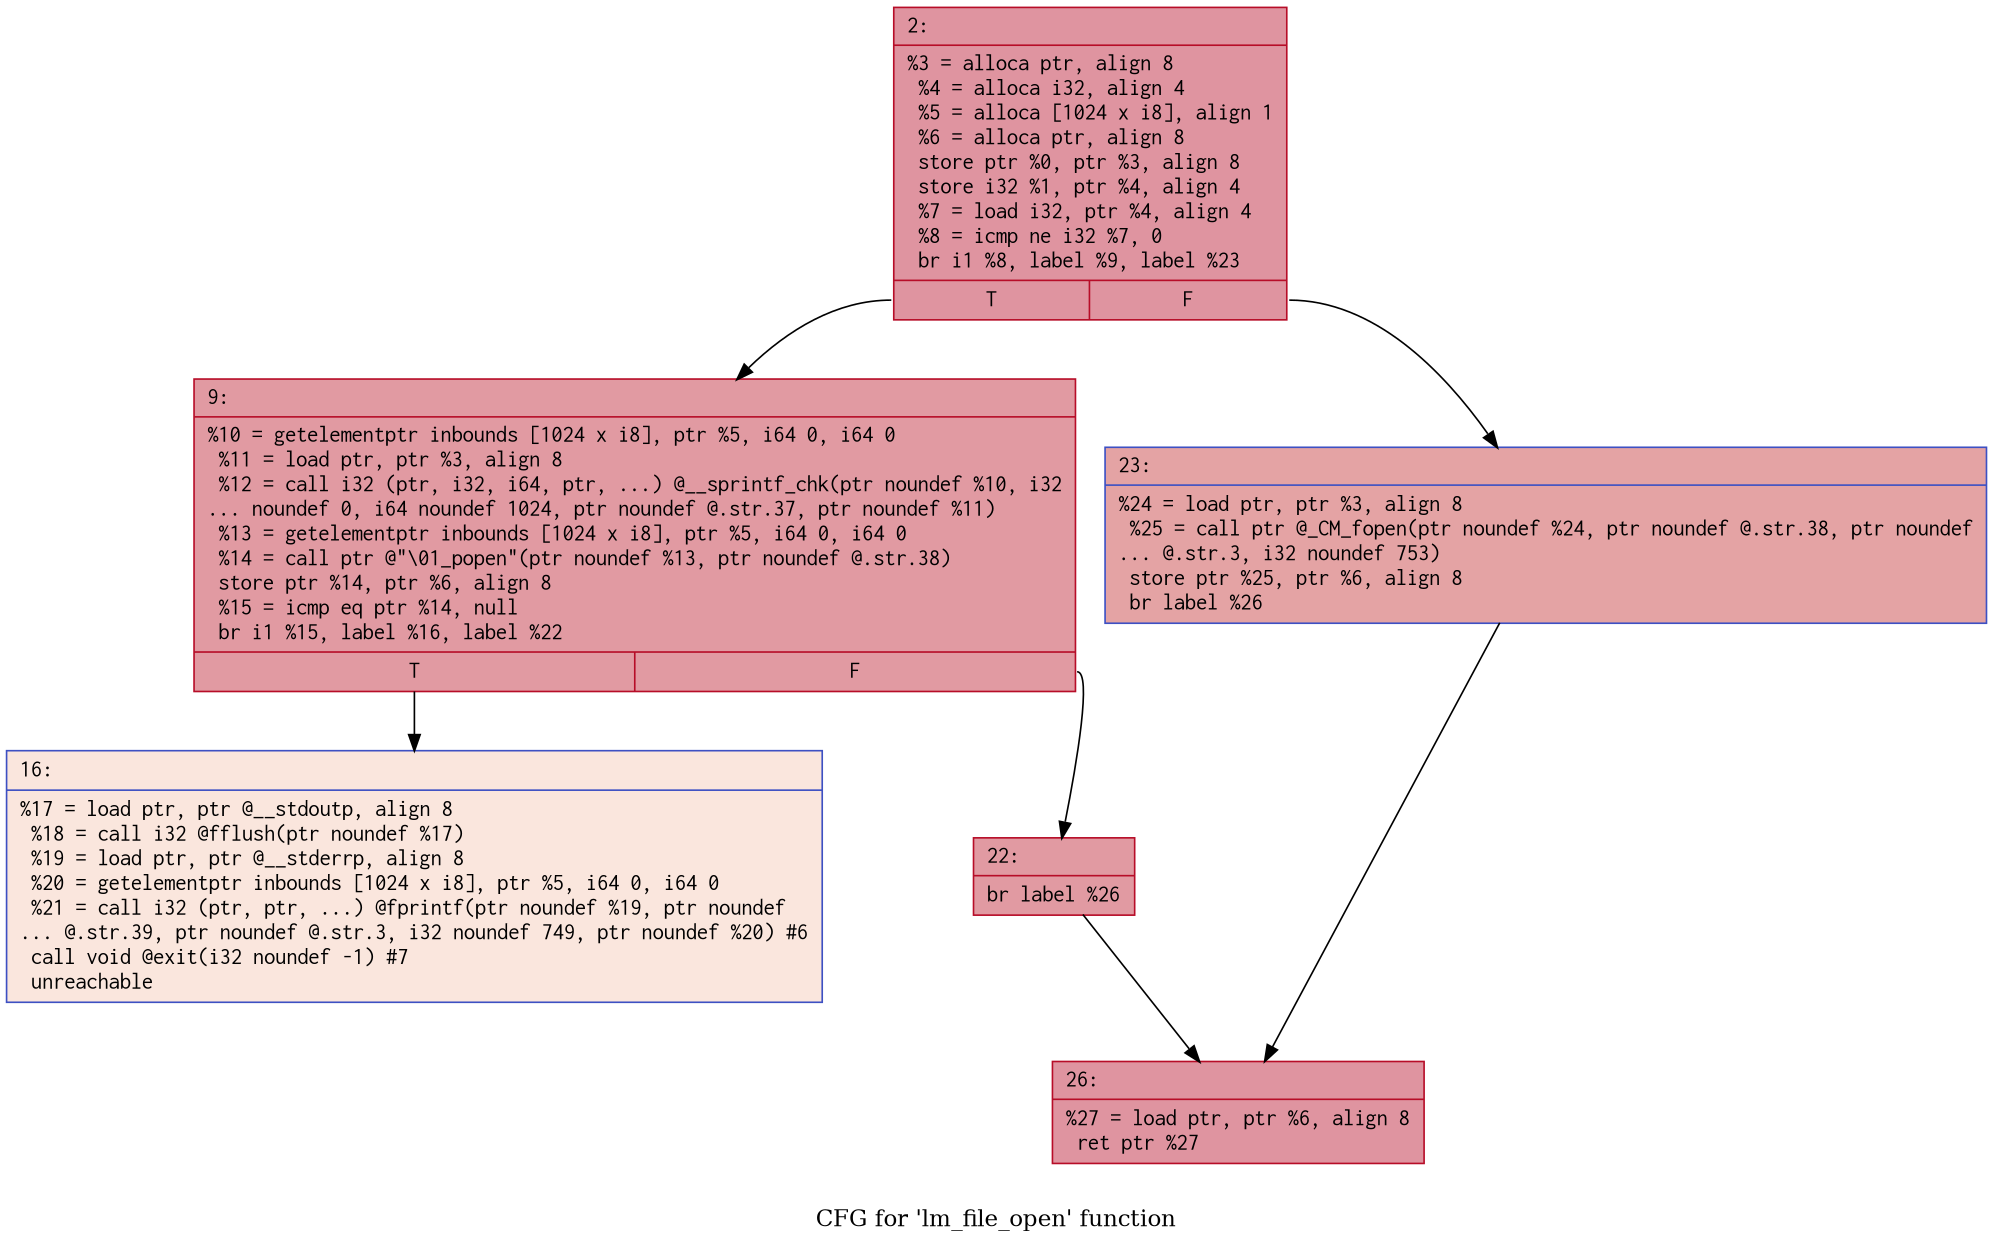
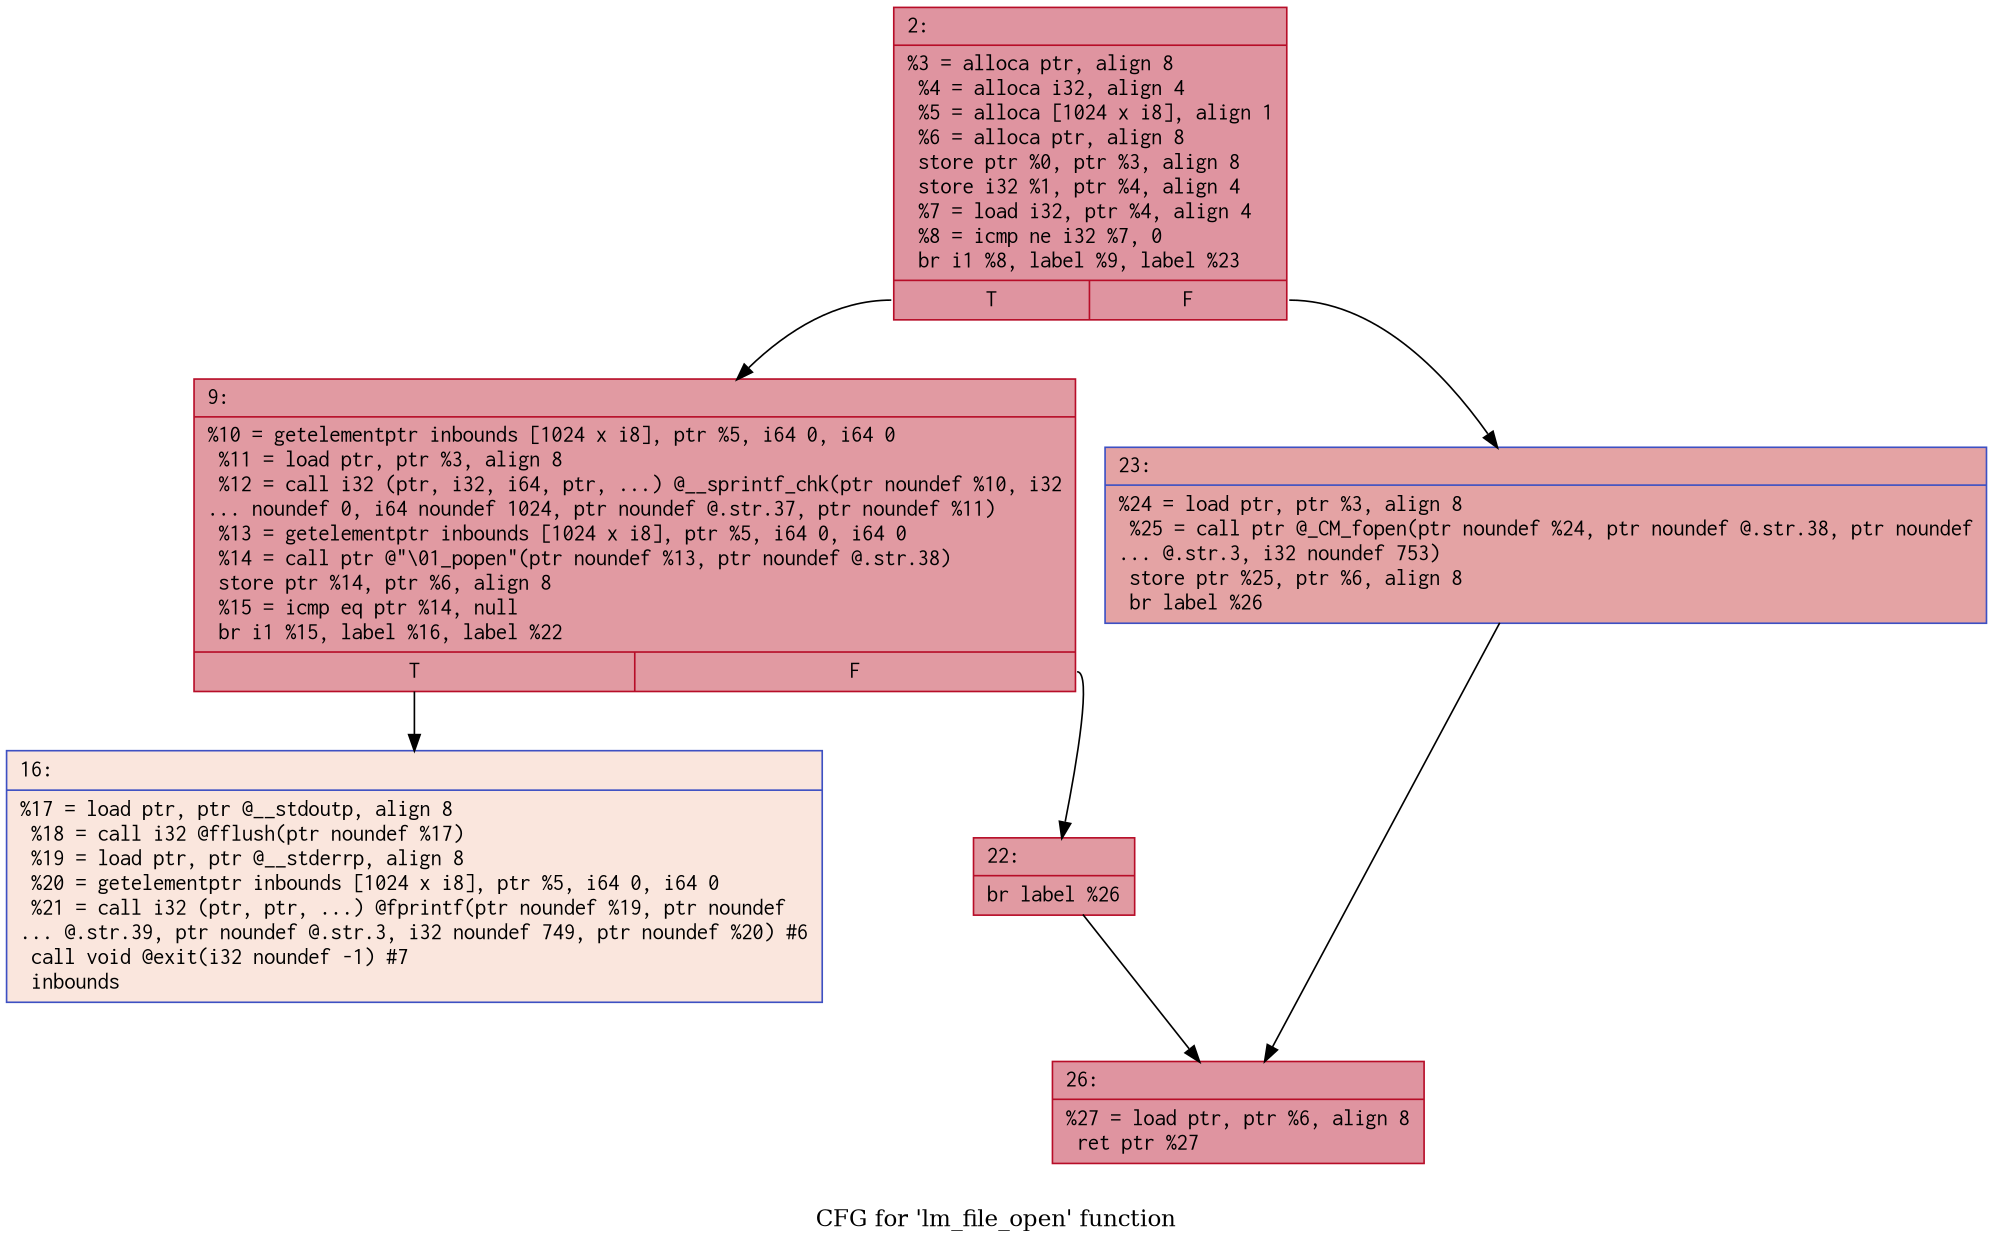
node "16:": text "unreachable" -> "inbounds"
